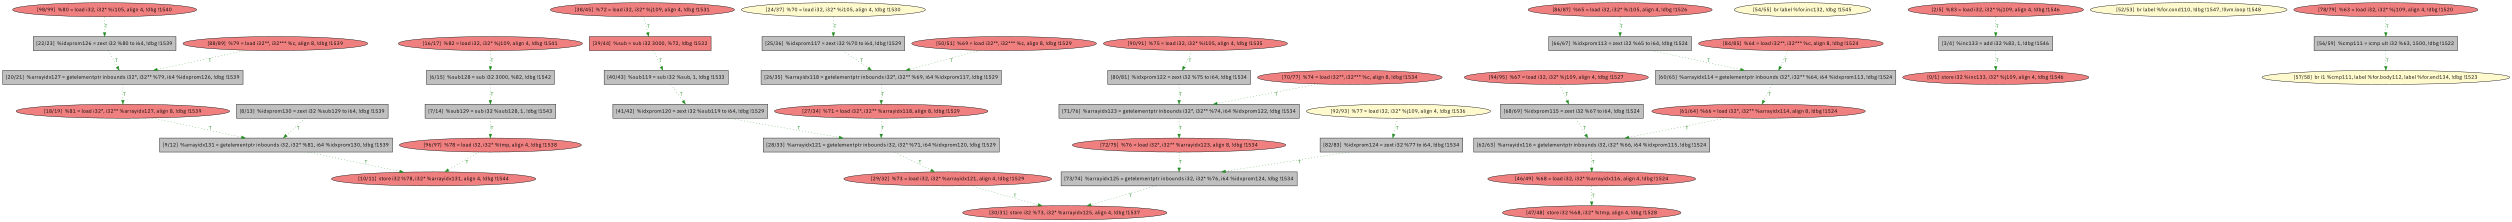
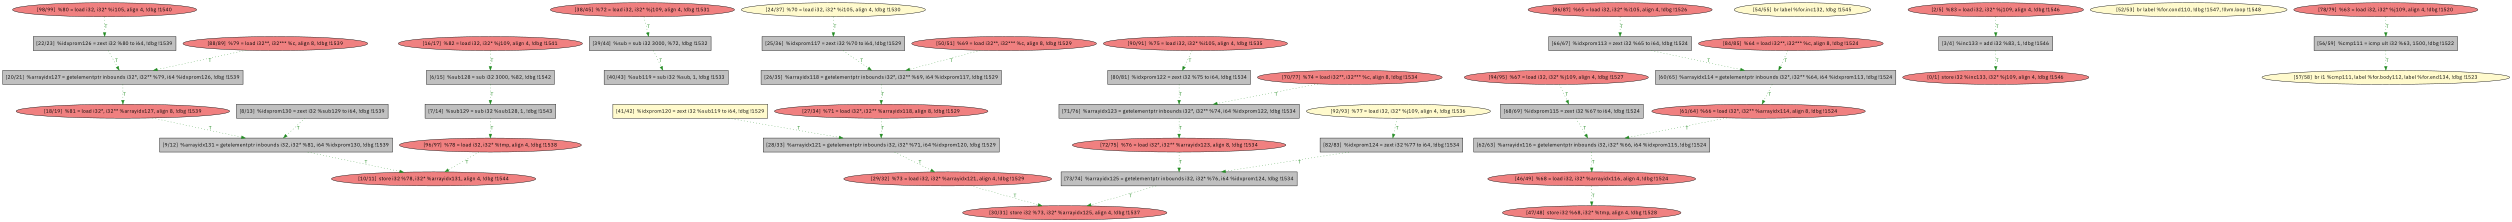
node "[39/44]  %sub = sub i32 3000, %72, !dbg !1532": fillcolor lightcoral -> grey
edge "[40/43]  %sub119 = sub i32 %sub, 1, !dbg !1533" -> "[41/42]  %idxprom120 = zext i32 %sub119 to i64, !dbg !1529": removed, label "T"
node "[41/42]  %idxprom120 = zext i32 %sub119 to i64, !dbg !1529": fillcolor grey -> lemonchiffon
